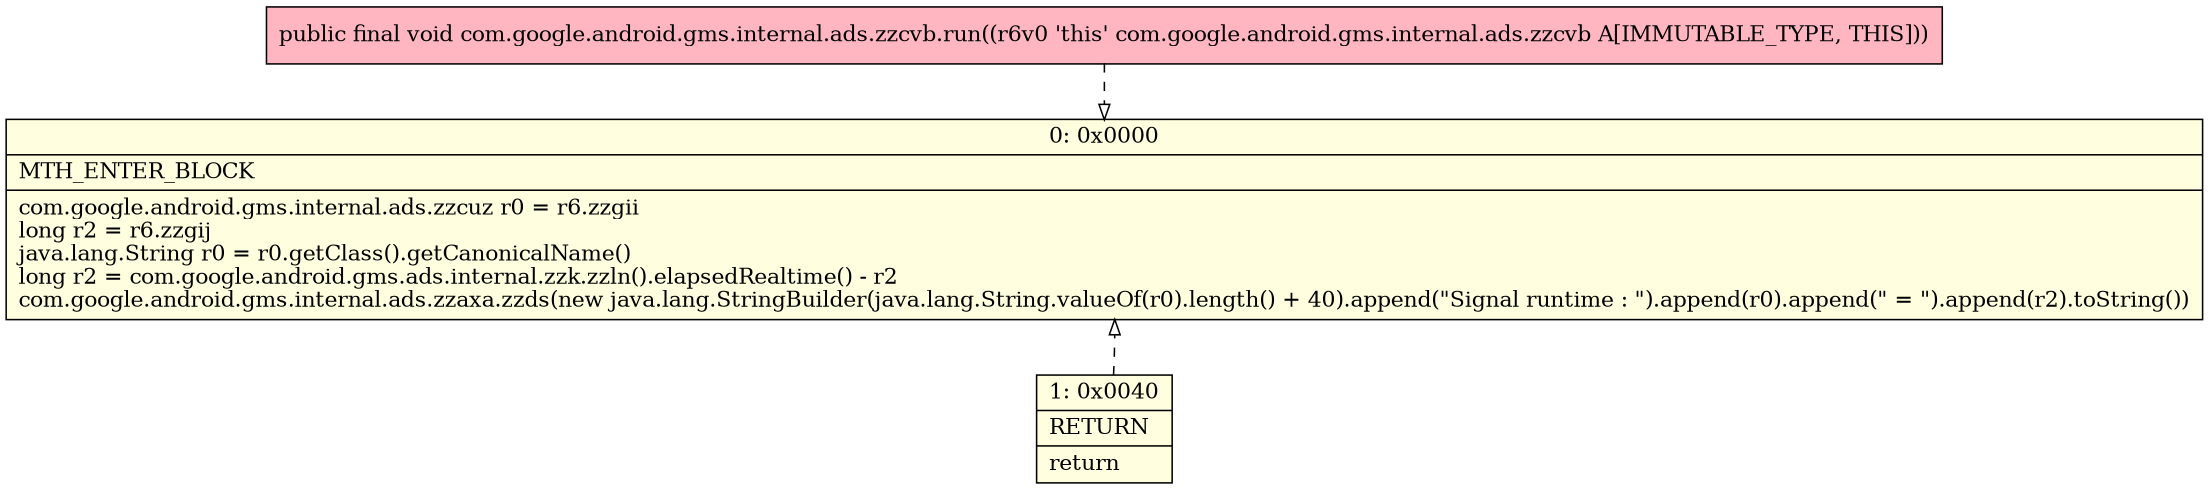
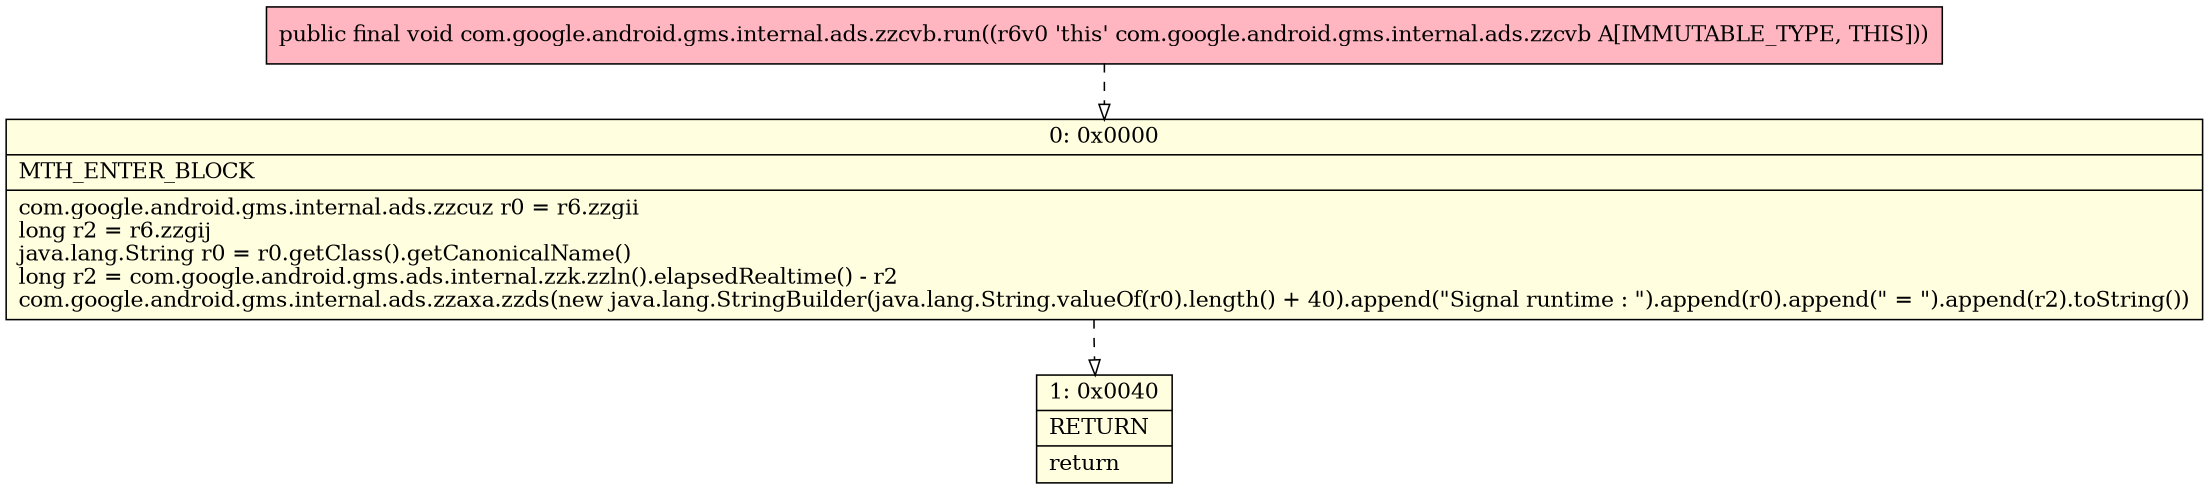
edge "1: 0x0040" -> "0: 0x0000": reversed
